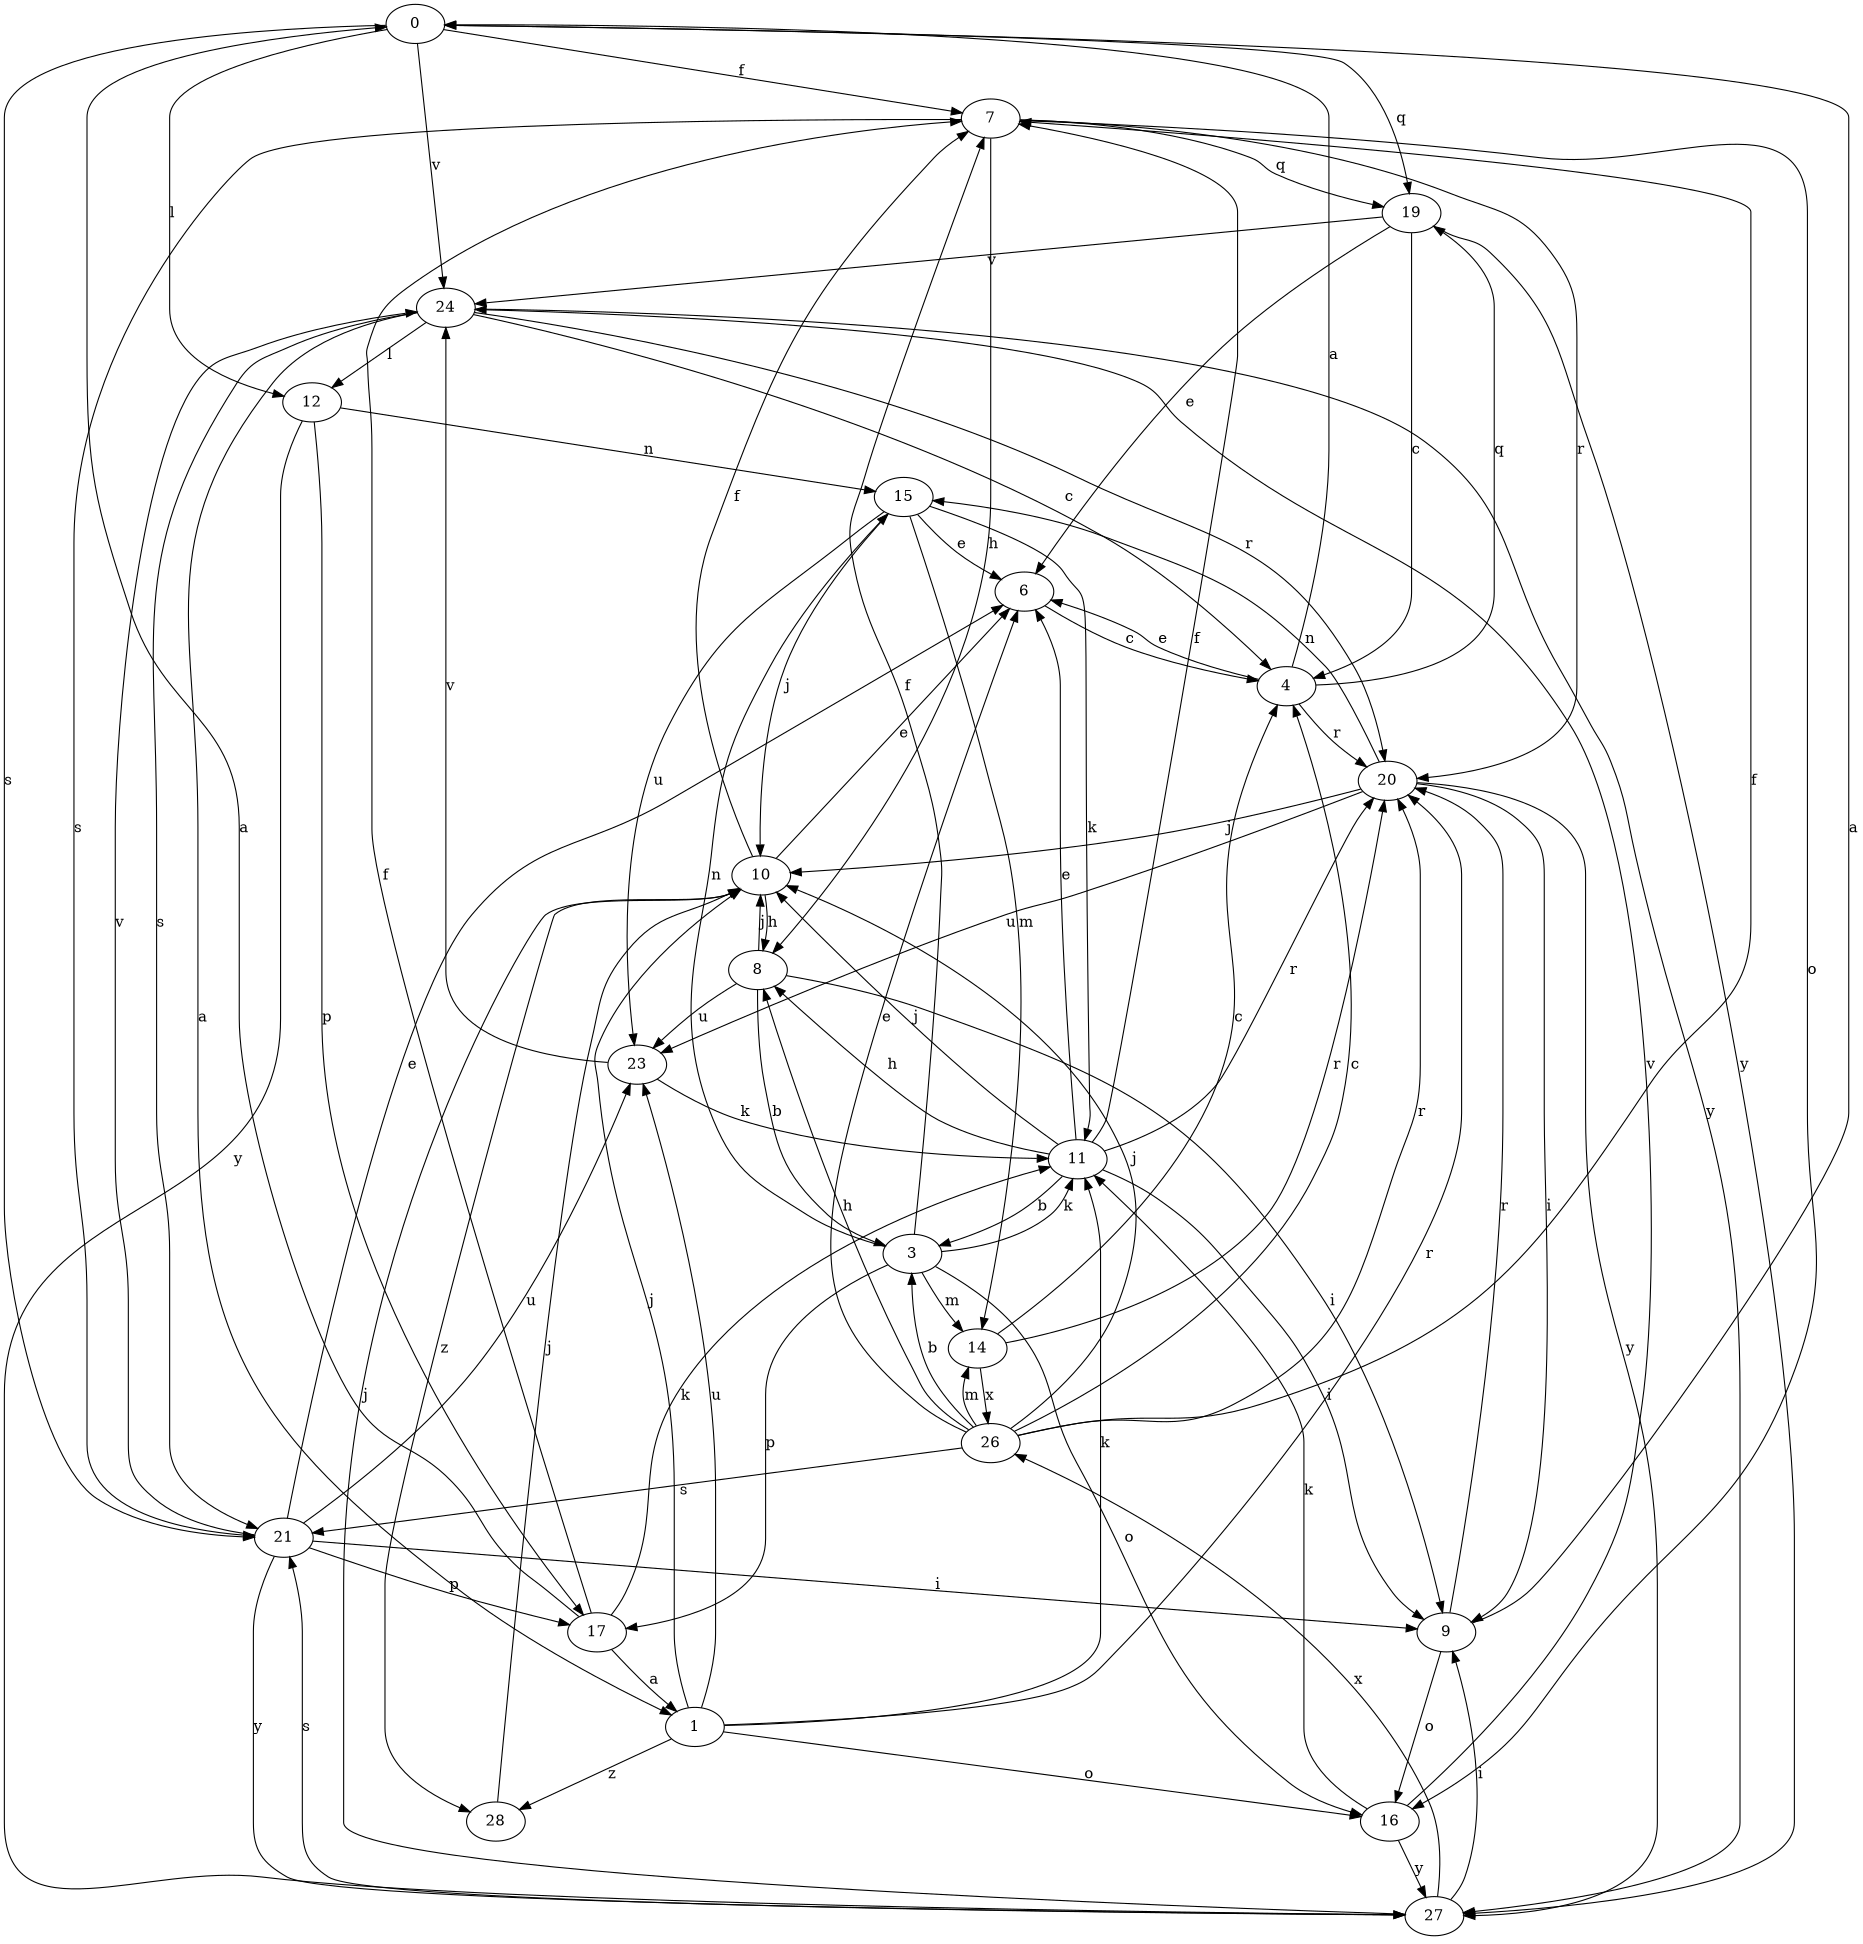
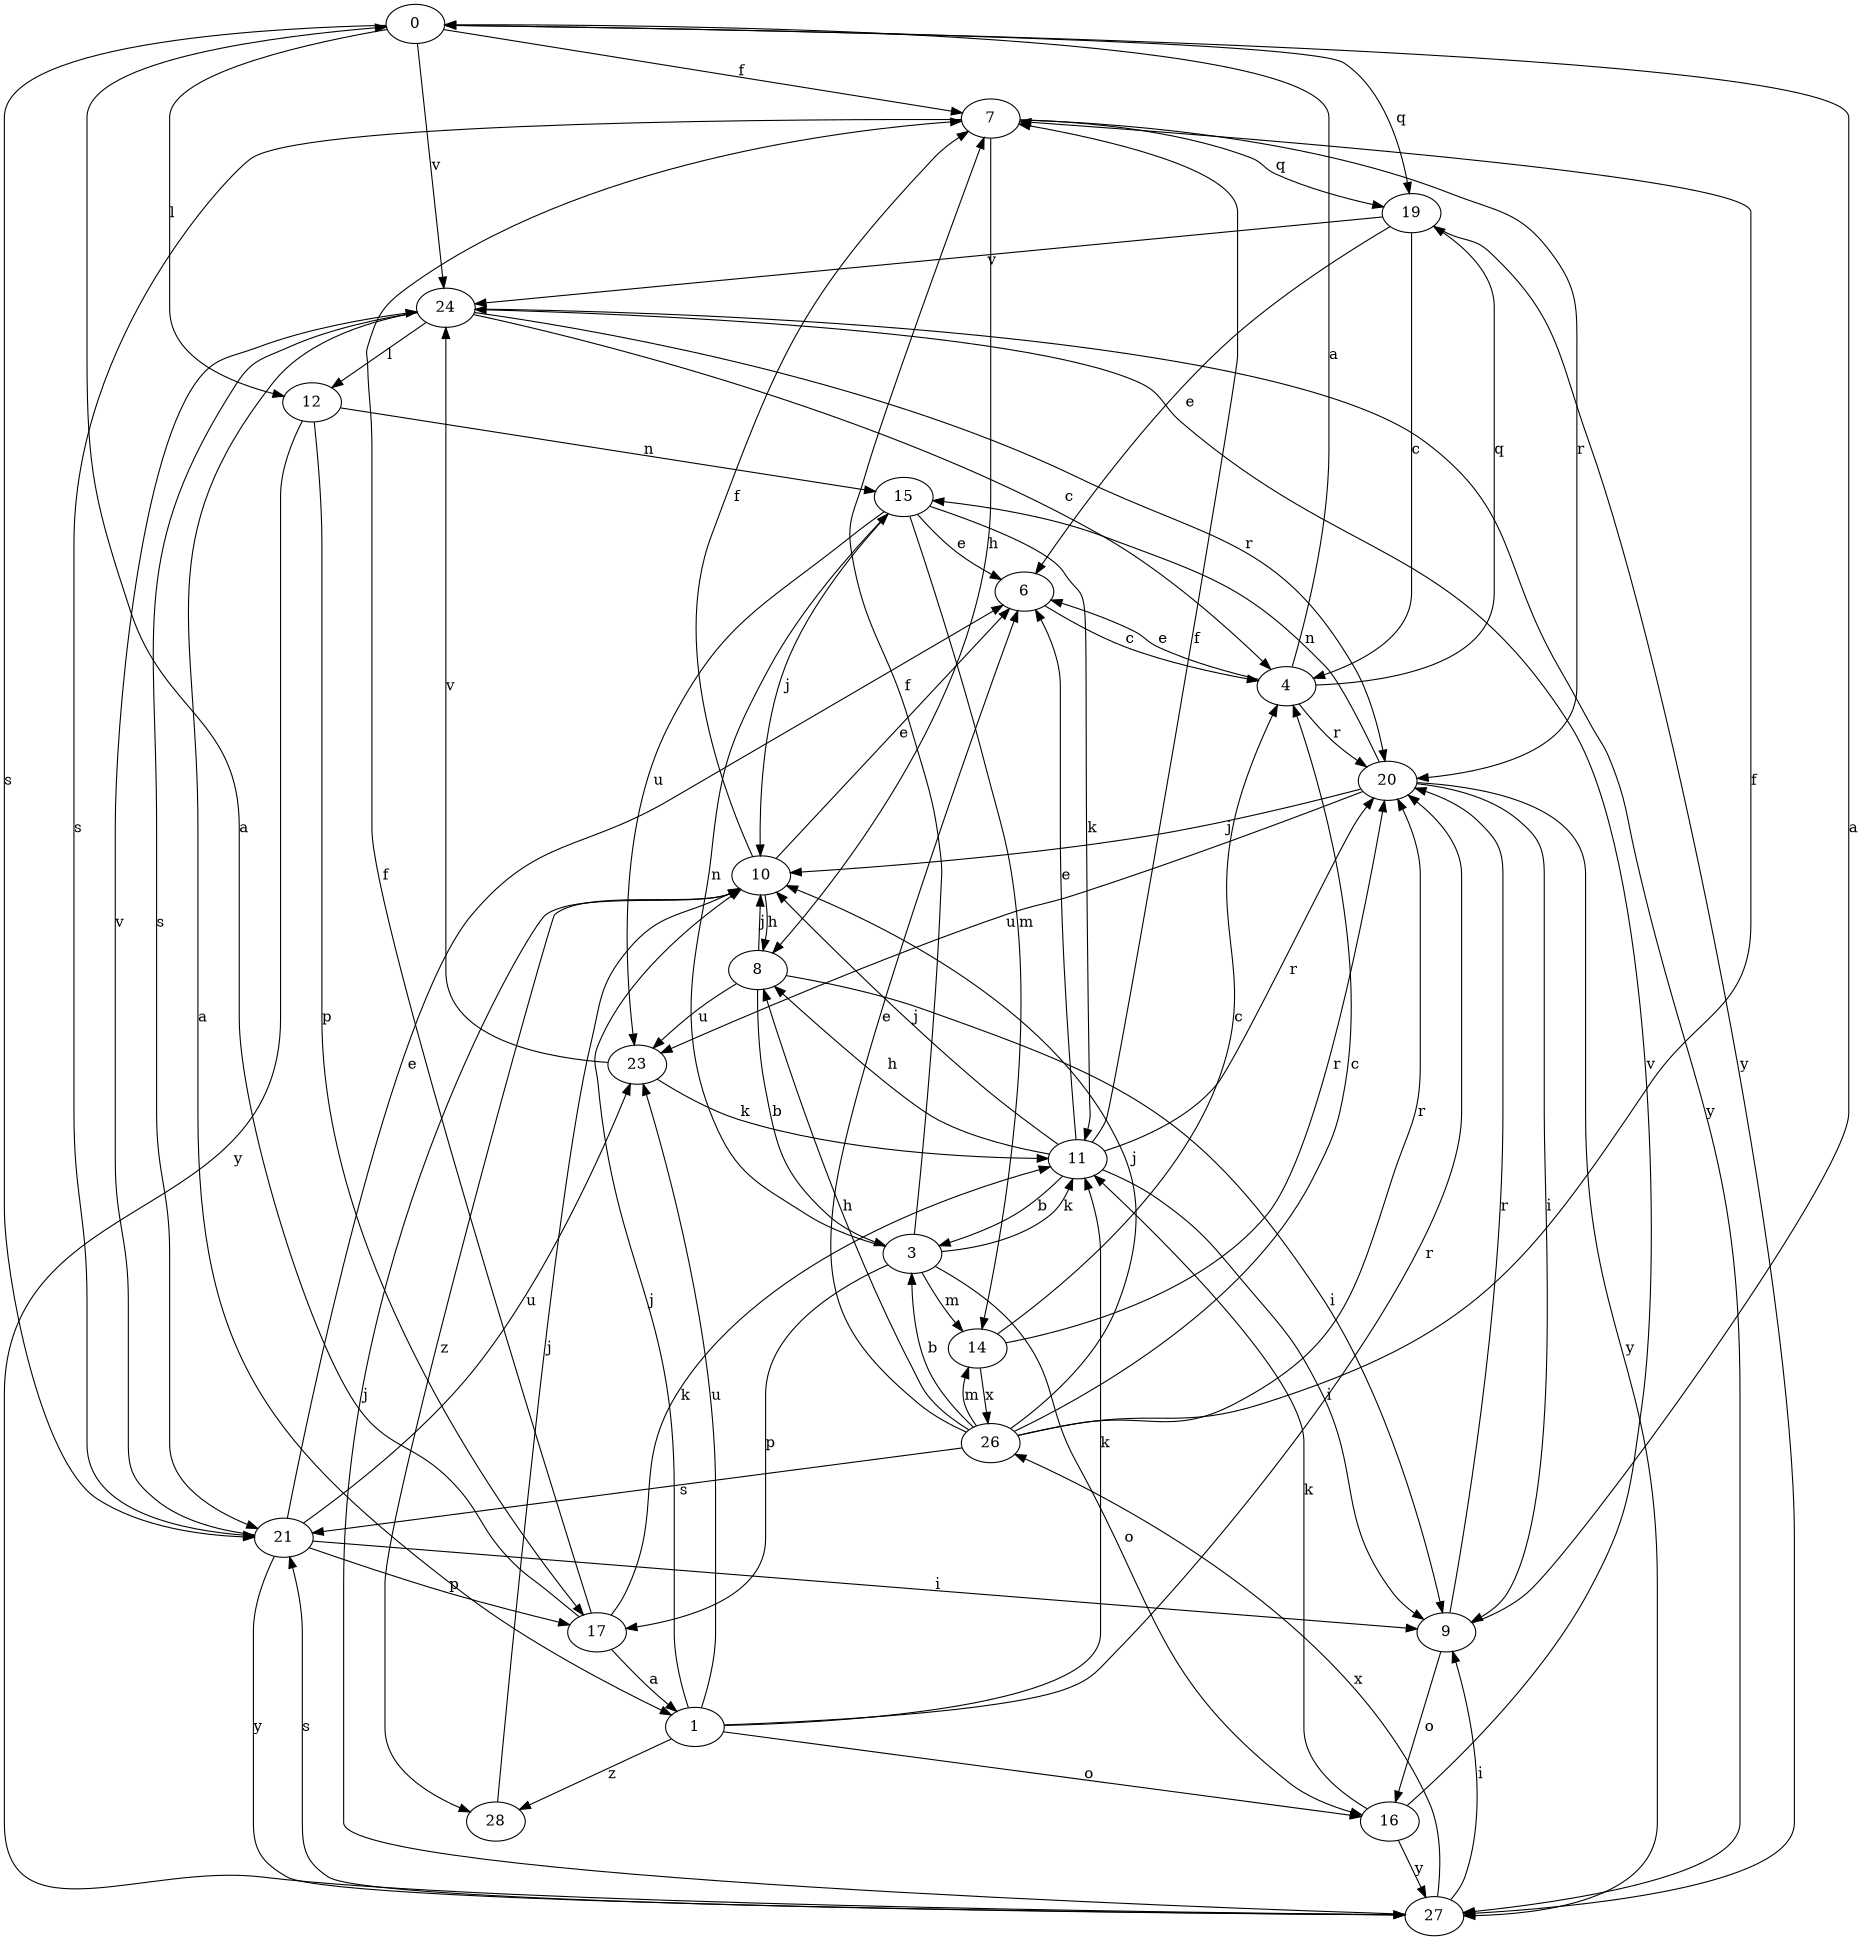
edge "7" -> "16": removed, label "o"
